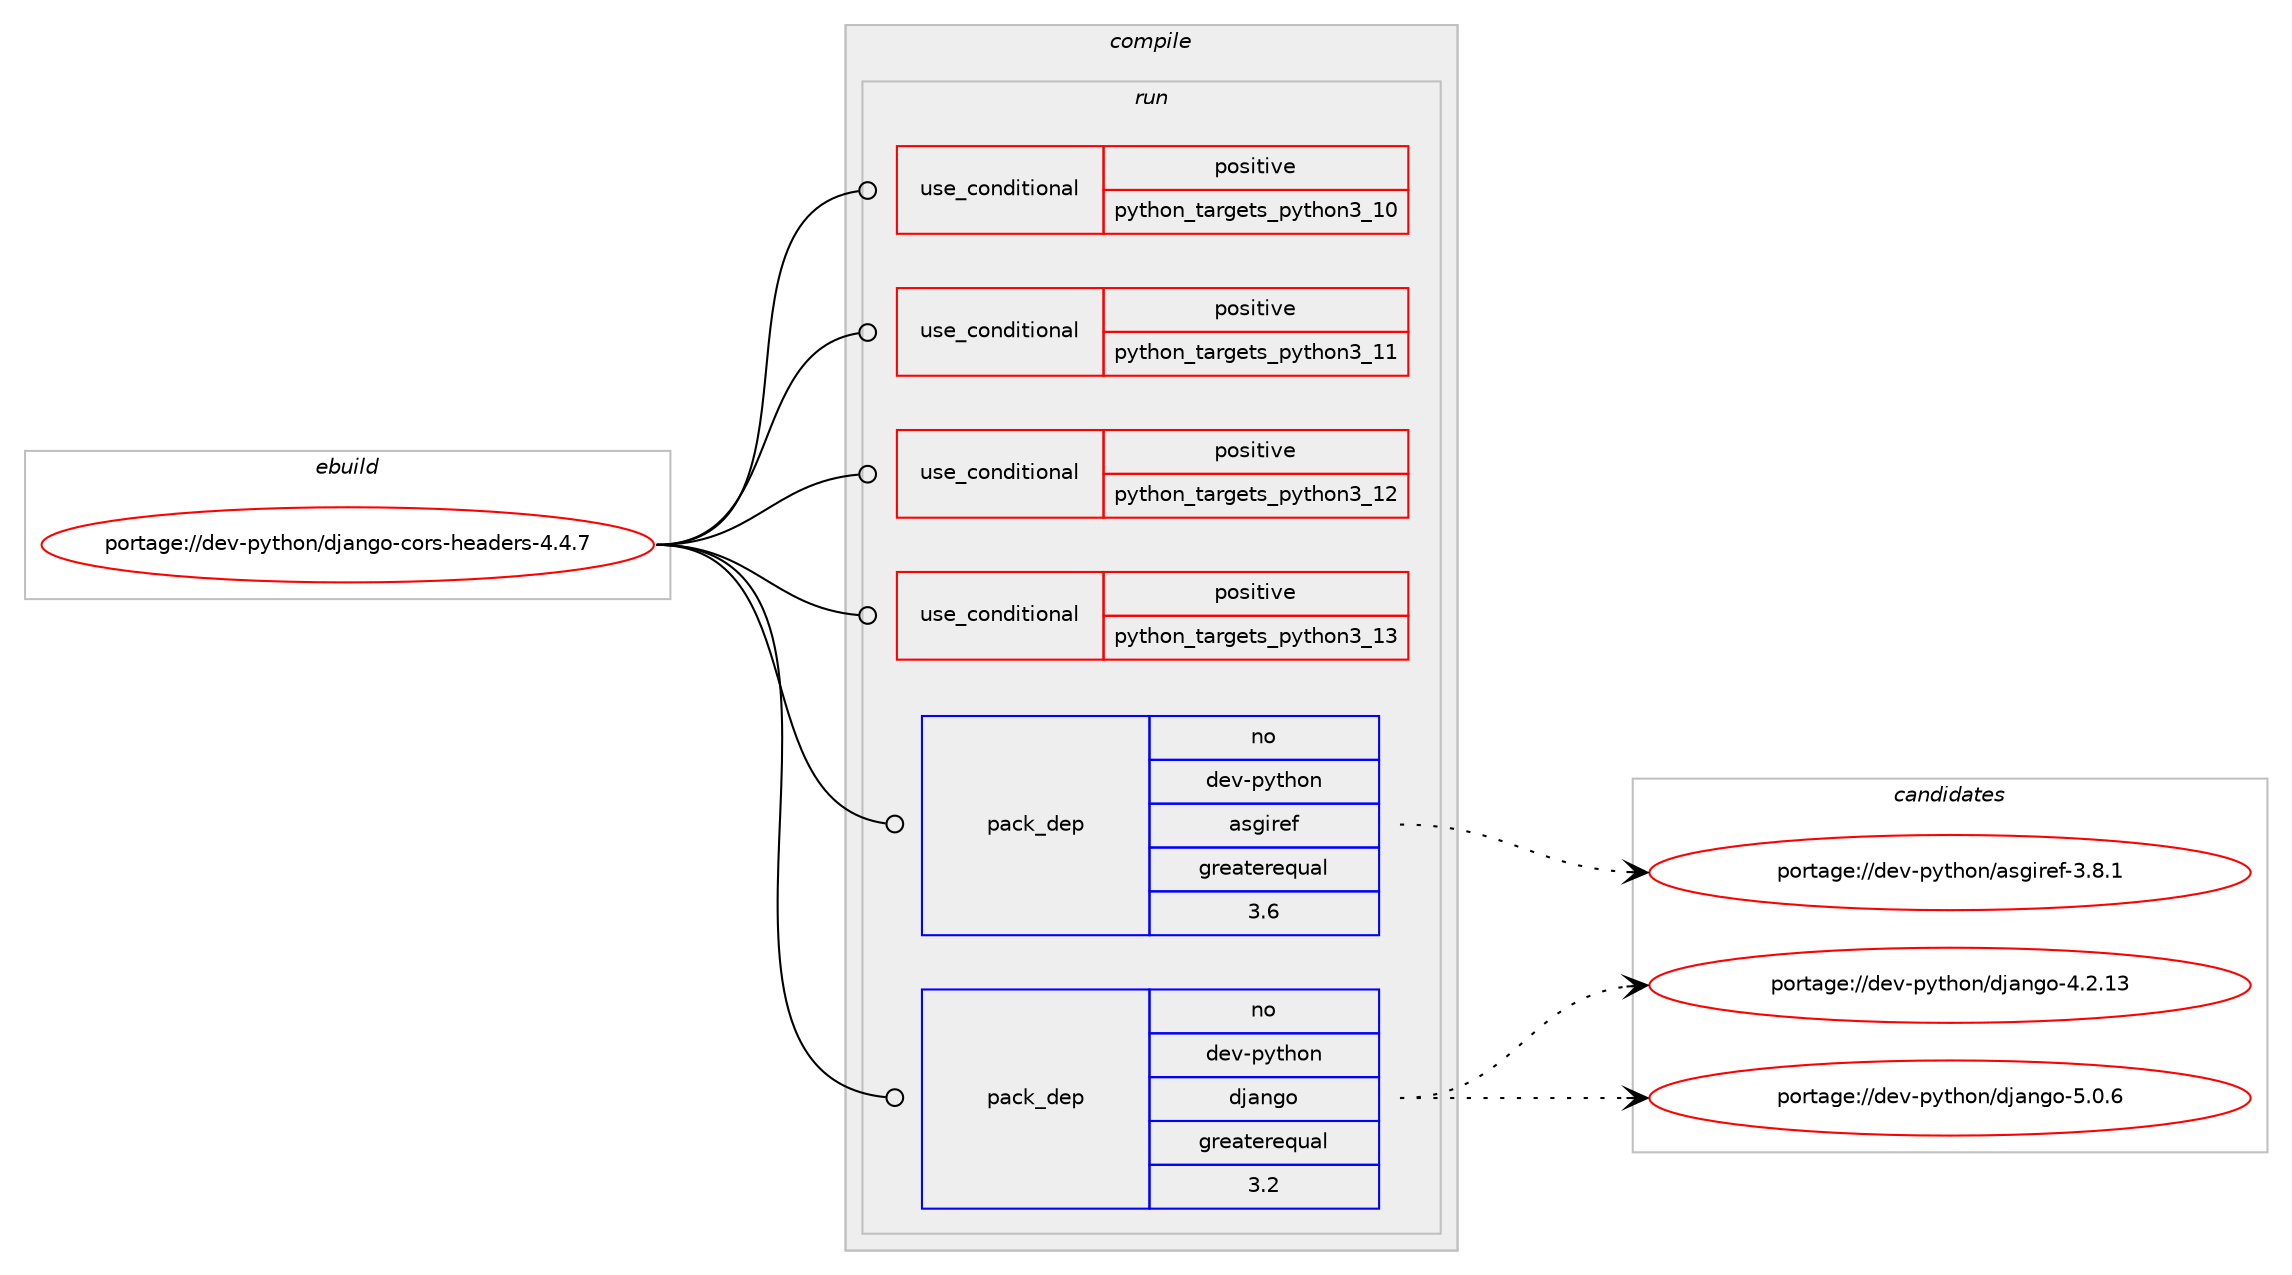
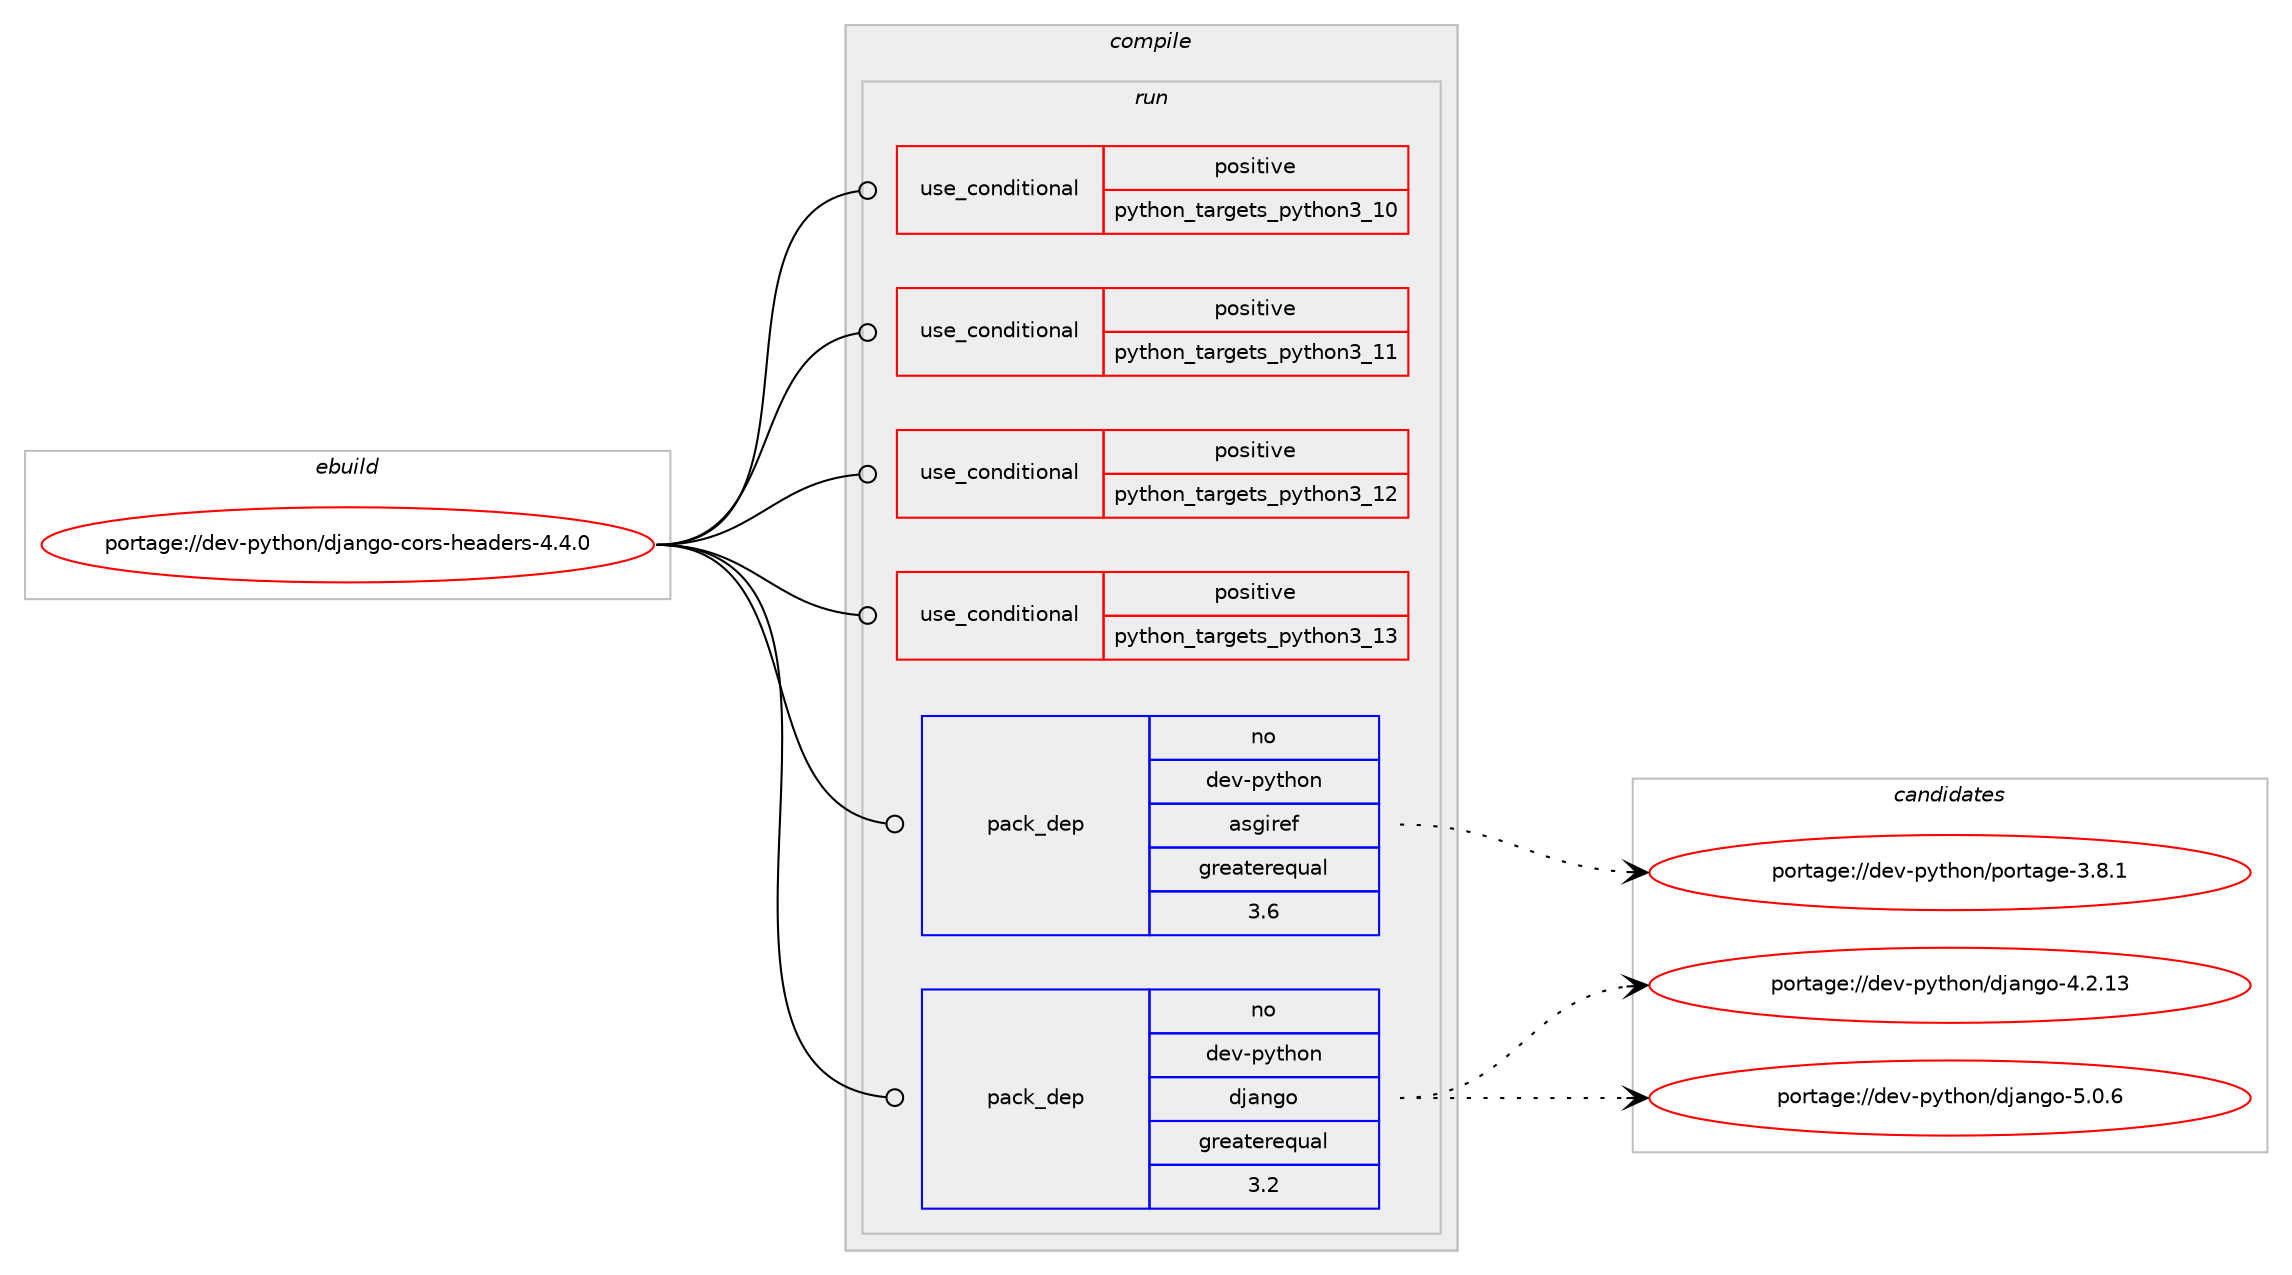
node "portage://dev-python/django-cors-headers-4.4.7": label "portage://dev-python/django-cors-headers-4.4.7" -> "portage://dev-python/django-cors-headers-4.4.0"
node "portage://dev-python/asgiref-3.8.1": label "portage://dev-python/asgiref-3.8.1" -> "portage://dev-python/portage-3.8.1"
